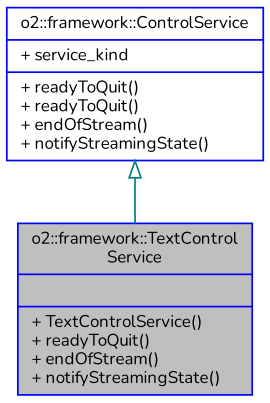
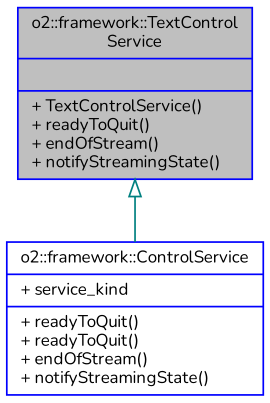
edge "o2::framework::TextControl" -> "o2::framework::ControlService": reversed
